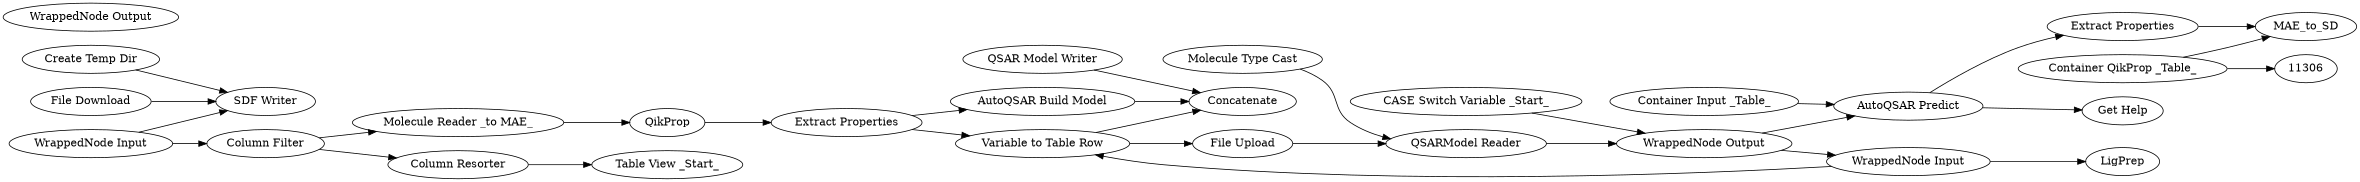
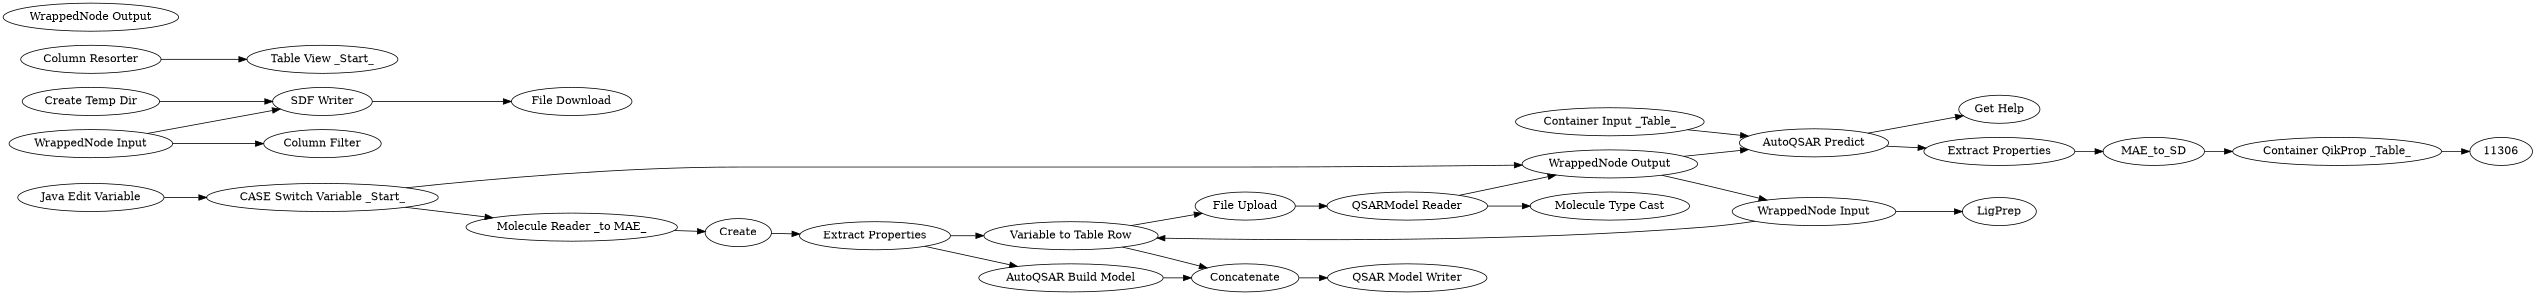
edge "Container QikProp _Table_" -> "MAE_to_SD": reversed
edge "QSAR Model Writer" -> "Concatenate": reversed
edge "File Download" -> "SDF Writer": reversed
edge "Molecule Type Cast" -> "QSARModel Reader": reversed
node "QikProp": label "QikProp" -> "Create"
edge "Column Filter" -> "Molecule Reader _to MAE_": now "CASE Switch Variable _Start_" -> "Molecule Reader _to MAE_"
edge "Column Filter" -> "Column Resorter": removed
node "Java Edit Variable": added
